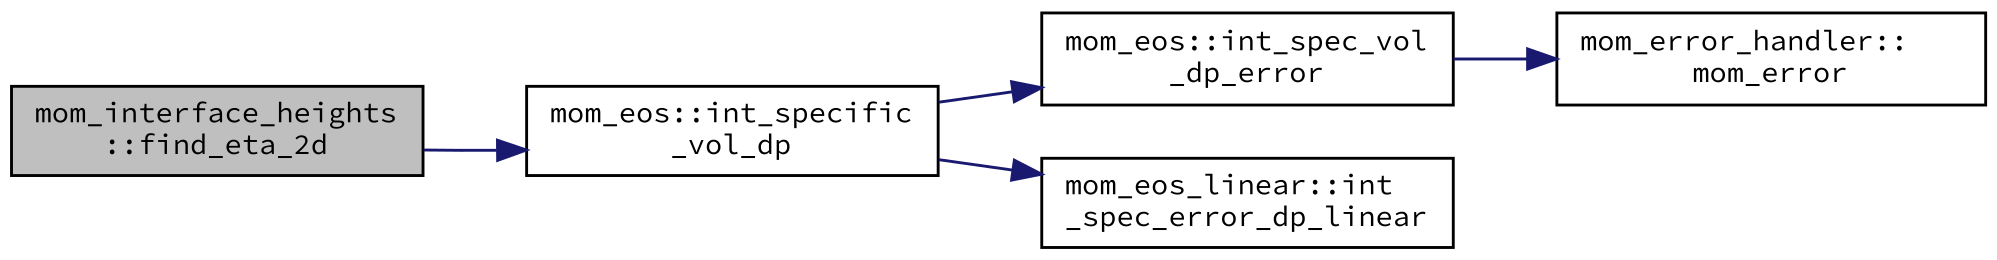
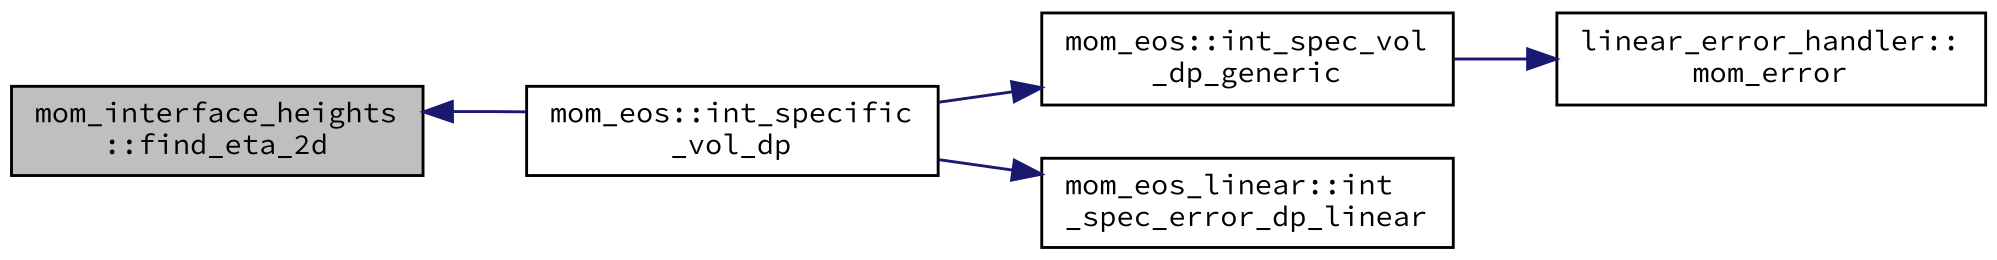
node "mom_eos::int_spec_vol _dp_error": label "mom_eos::int_spec_vol _dp_error" -> "mom_eos::int_spec_vol _dp_generic"
node "mom_error_handler:: mom_error": label "mom_error_handler:: mom_error" -> "linear_error_handler:: mom_error"
edge "mom_interface_heights ::find_eta_2d" -> "mom_eos::int_specific _vol_dp": reversed
